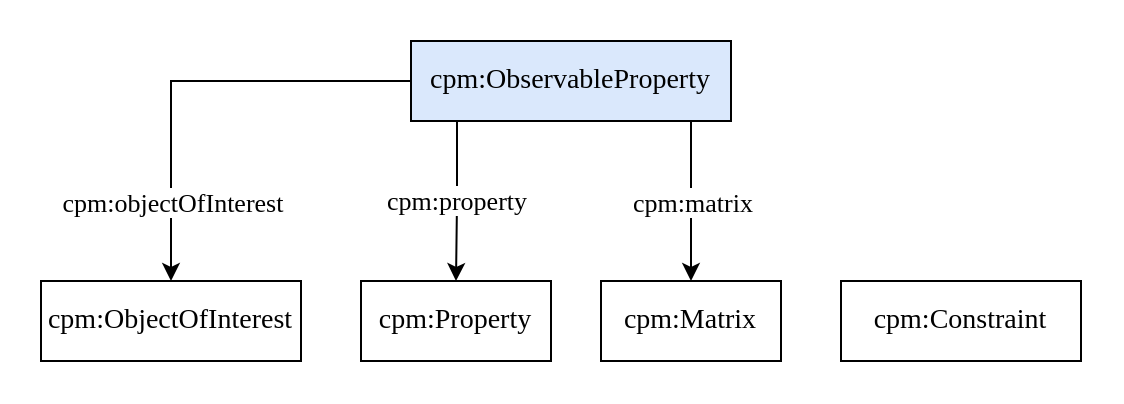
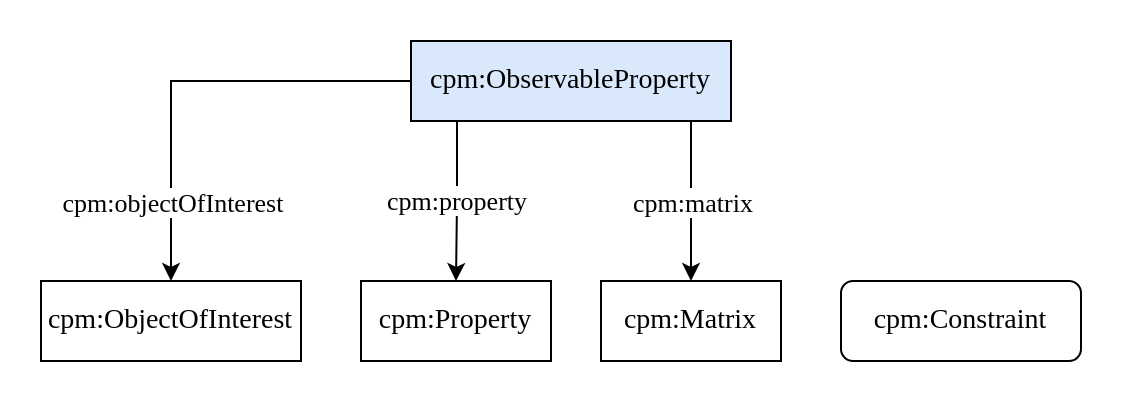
node "cpm:Constraint": shape rectangle -> rounded rectangle
